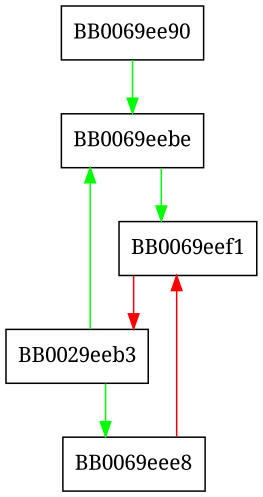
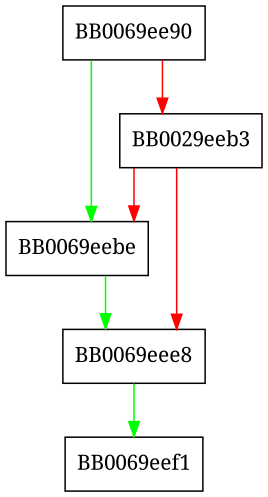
edge "BB0069eebe" -> "BB0069eef1": now "BB0069eebe" -> "BB0069eee8"
edge "BB0029eeb3" -> "BB0069eebe": color green -> red
edge "BB0069eef1" -> "BB0029eeb3": now "BB0069ee90" -> "BB0029eeb3"
edge "BB0069eee8" -> "BB0069eef1": color red -> green
edge "BB0029eeb3" -> "BB0069eee8": color green -> red
